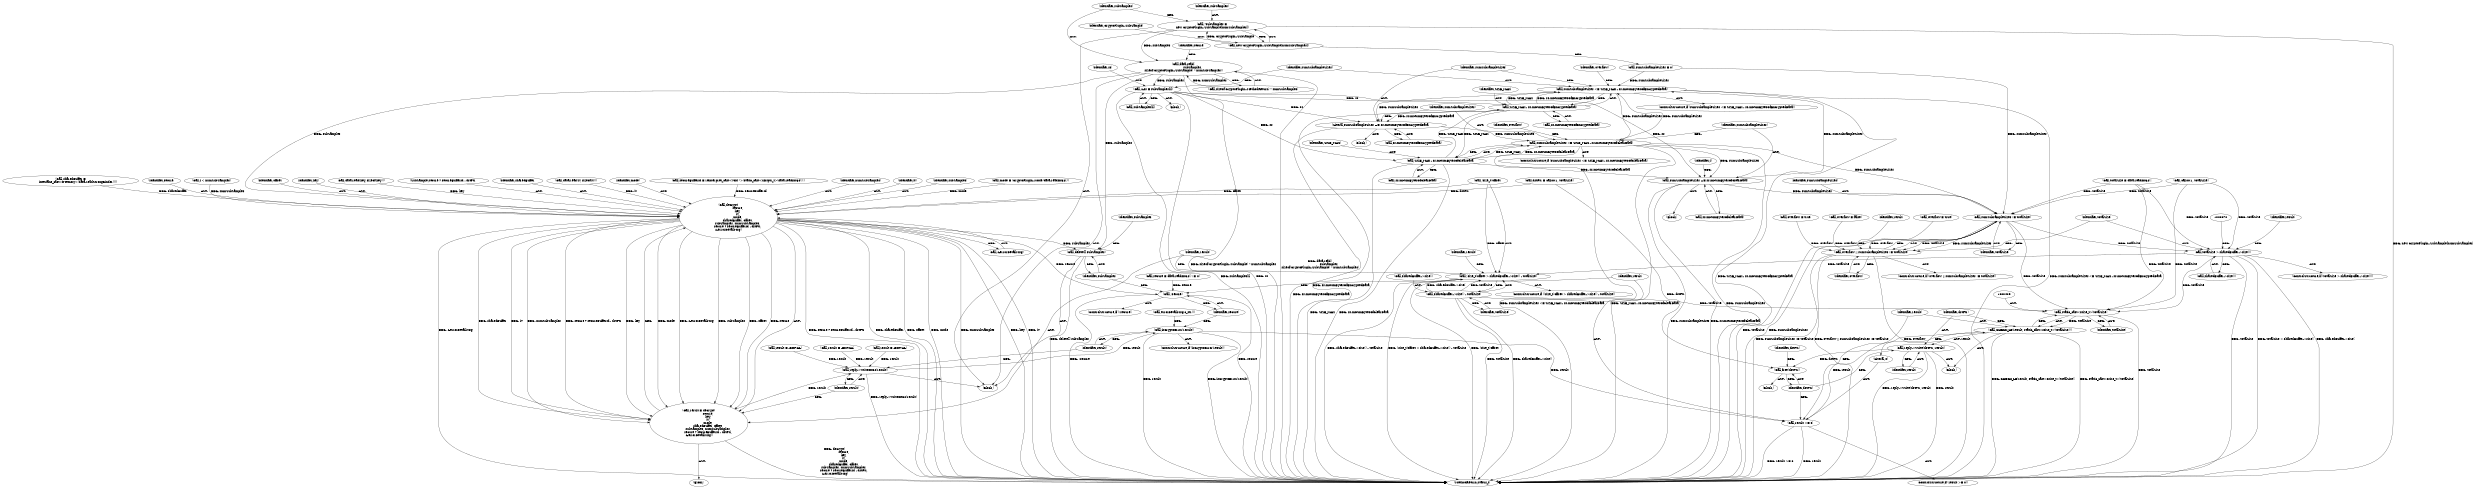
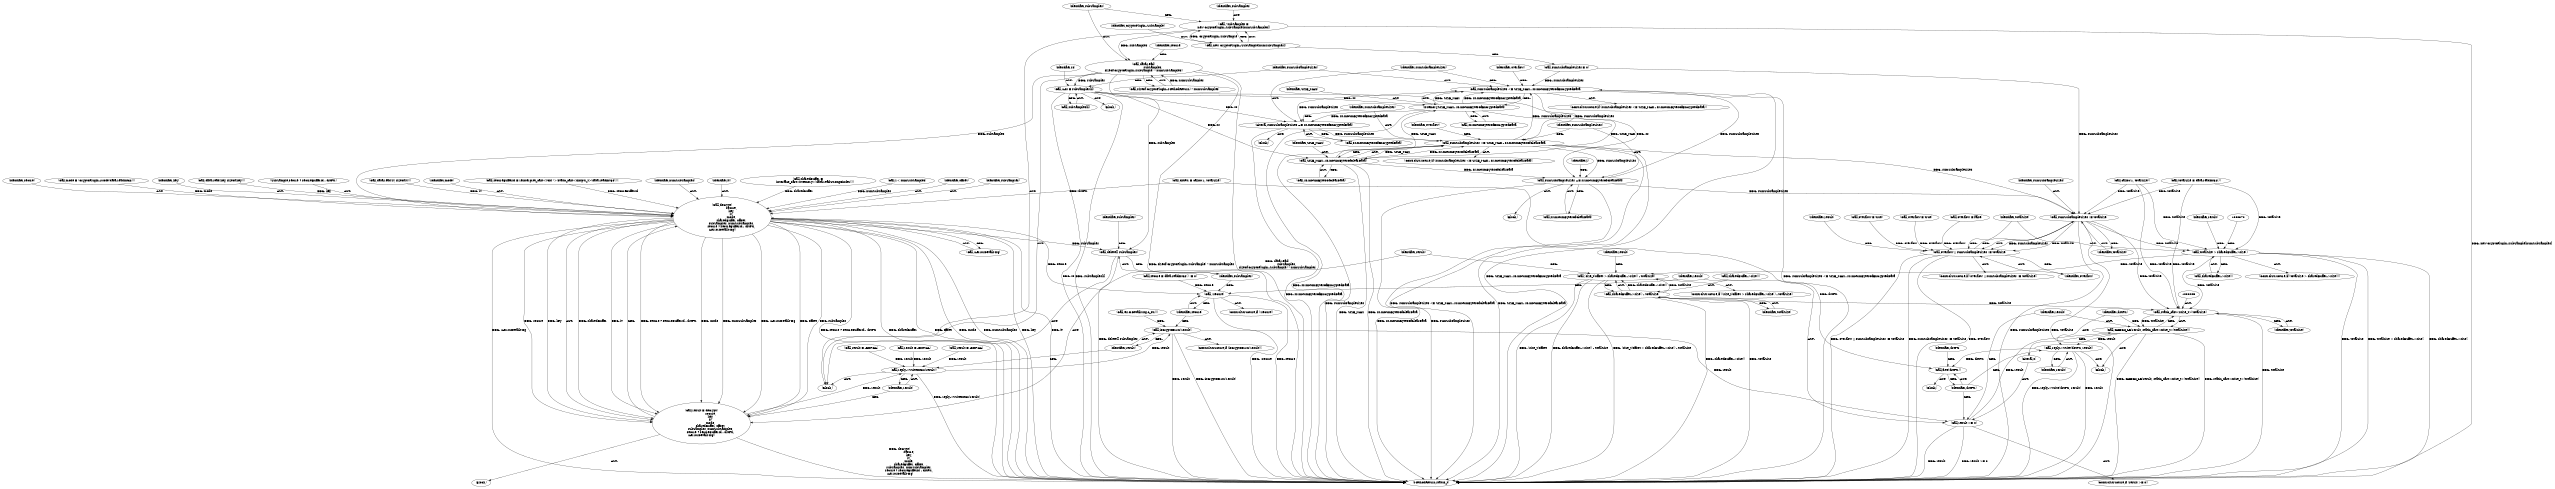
node "(Call,SIZE_MAX - ss.mNumBytesOfEncryptedData)": label "(Call,SIZE_MAX - ss.mNumBytesOfEncryptedData)" -> "(IMemory,SIZE_MAX - ss.mNumBytesOfEncryptedData)"
node "(Identifier,sharedBuffer)": removed
node "(Call,(size_t)offset)": removed
edge "(Call,CHECK_LE(result, static_cast<ssize_t>(totalSize)))" -> "(Call,reply->write(dstPtr, result))": label "AST: result" -> "DDG: result"
